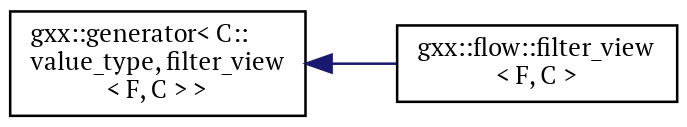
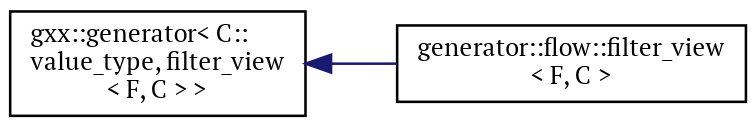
node "gxx::flow::filter_view < F, C >": label "gxx::flow::filter_view < F, C >" -> "generator::flow::filter_view < F, C >"
